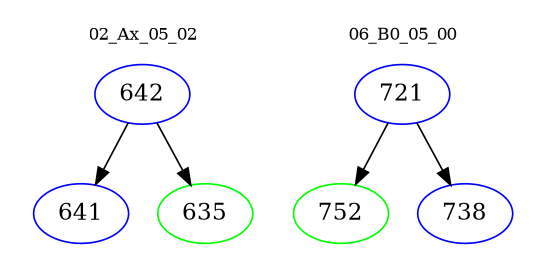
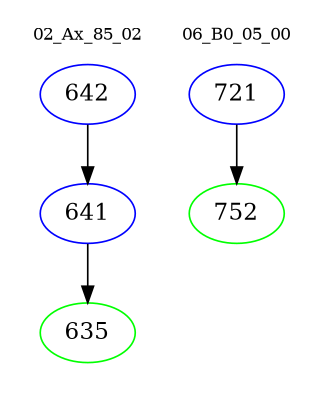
cluster "02_Ax_05_02": label "02_Ax_05_02" -> "02_Ax_85_02"
edge "642" -> "635": now "641" -> "635"
node "738": removed
